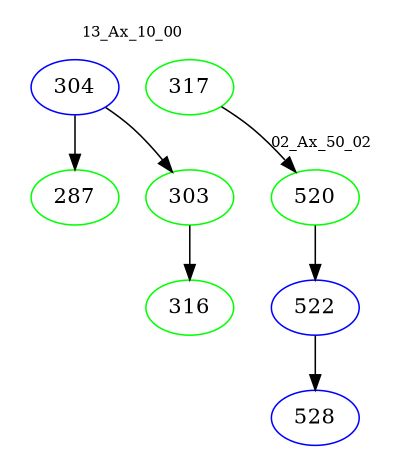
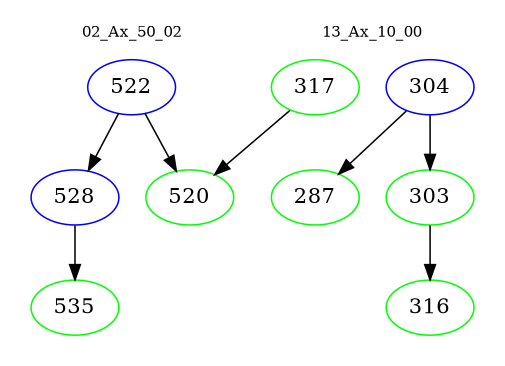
edge "520" -> "522": reversed
node "535": added
